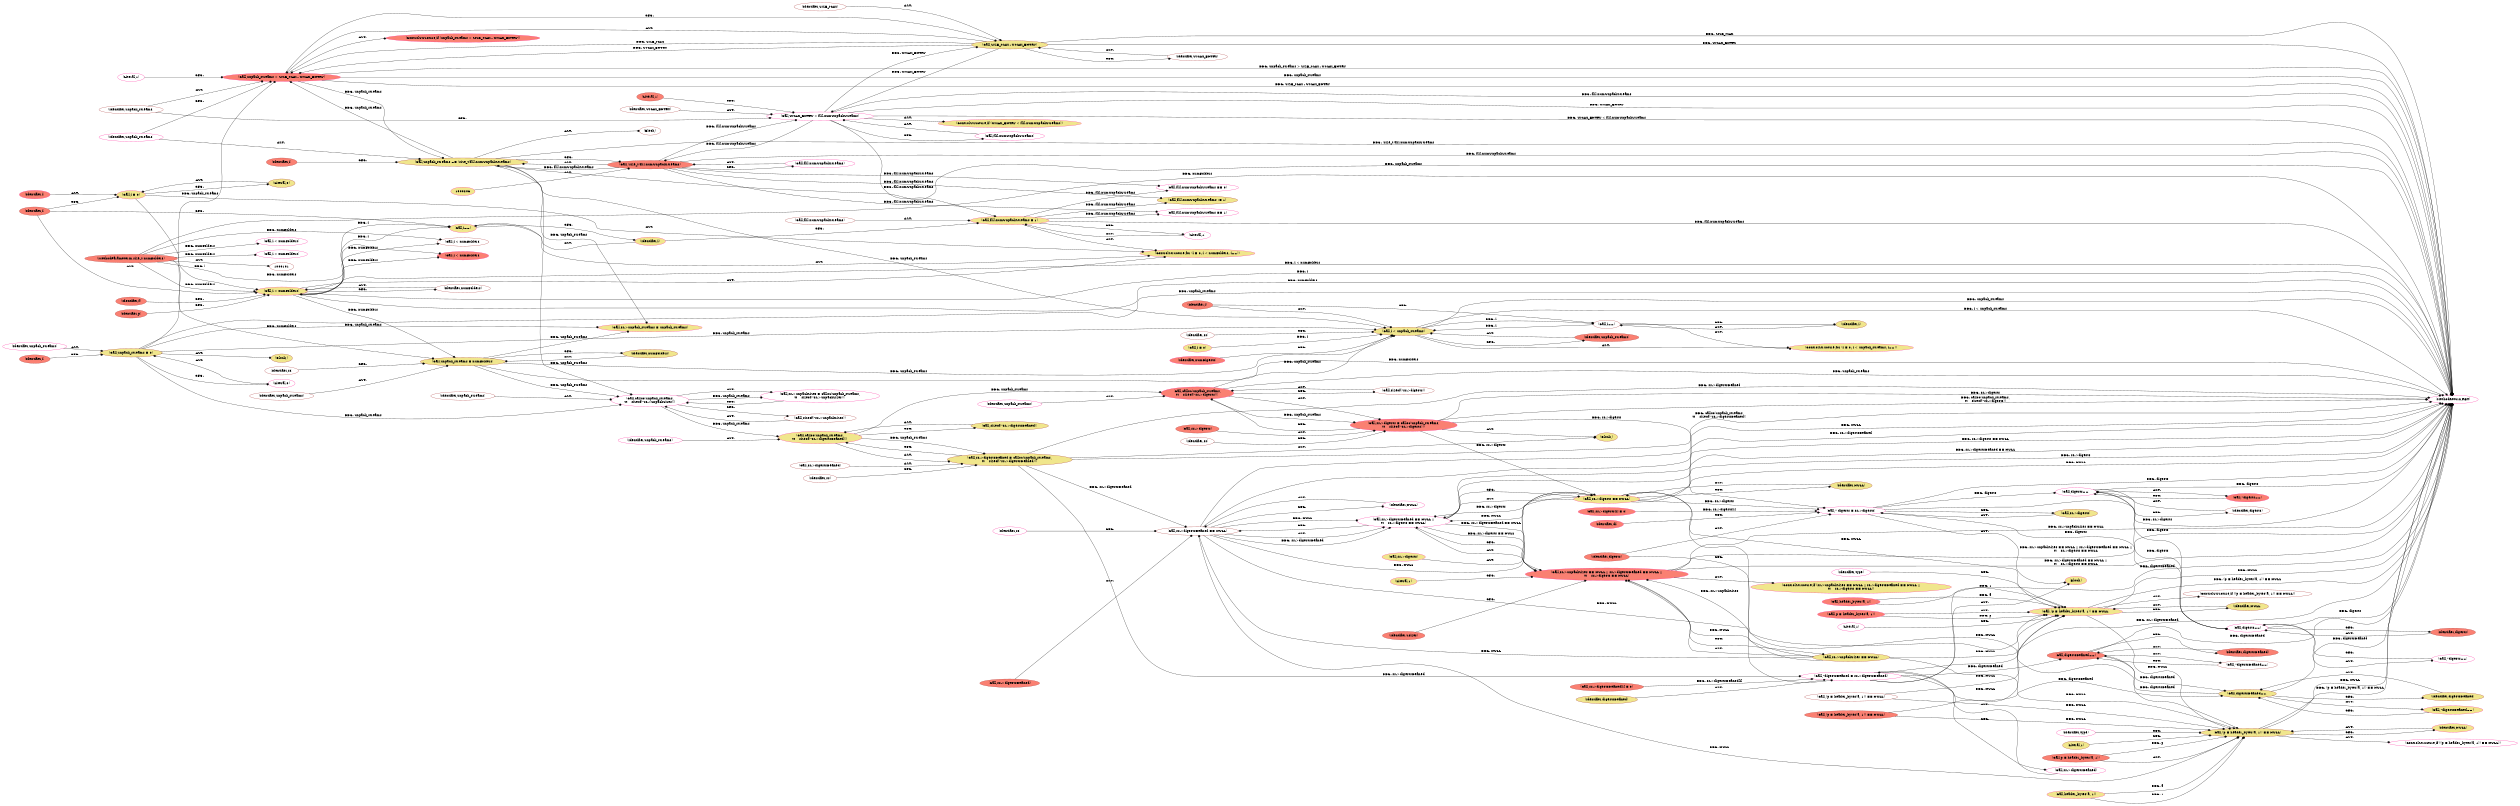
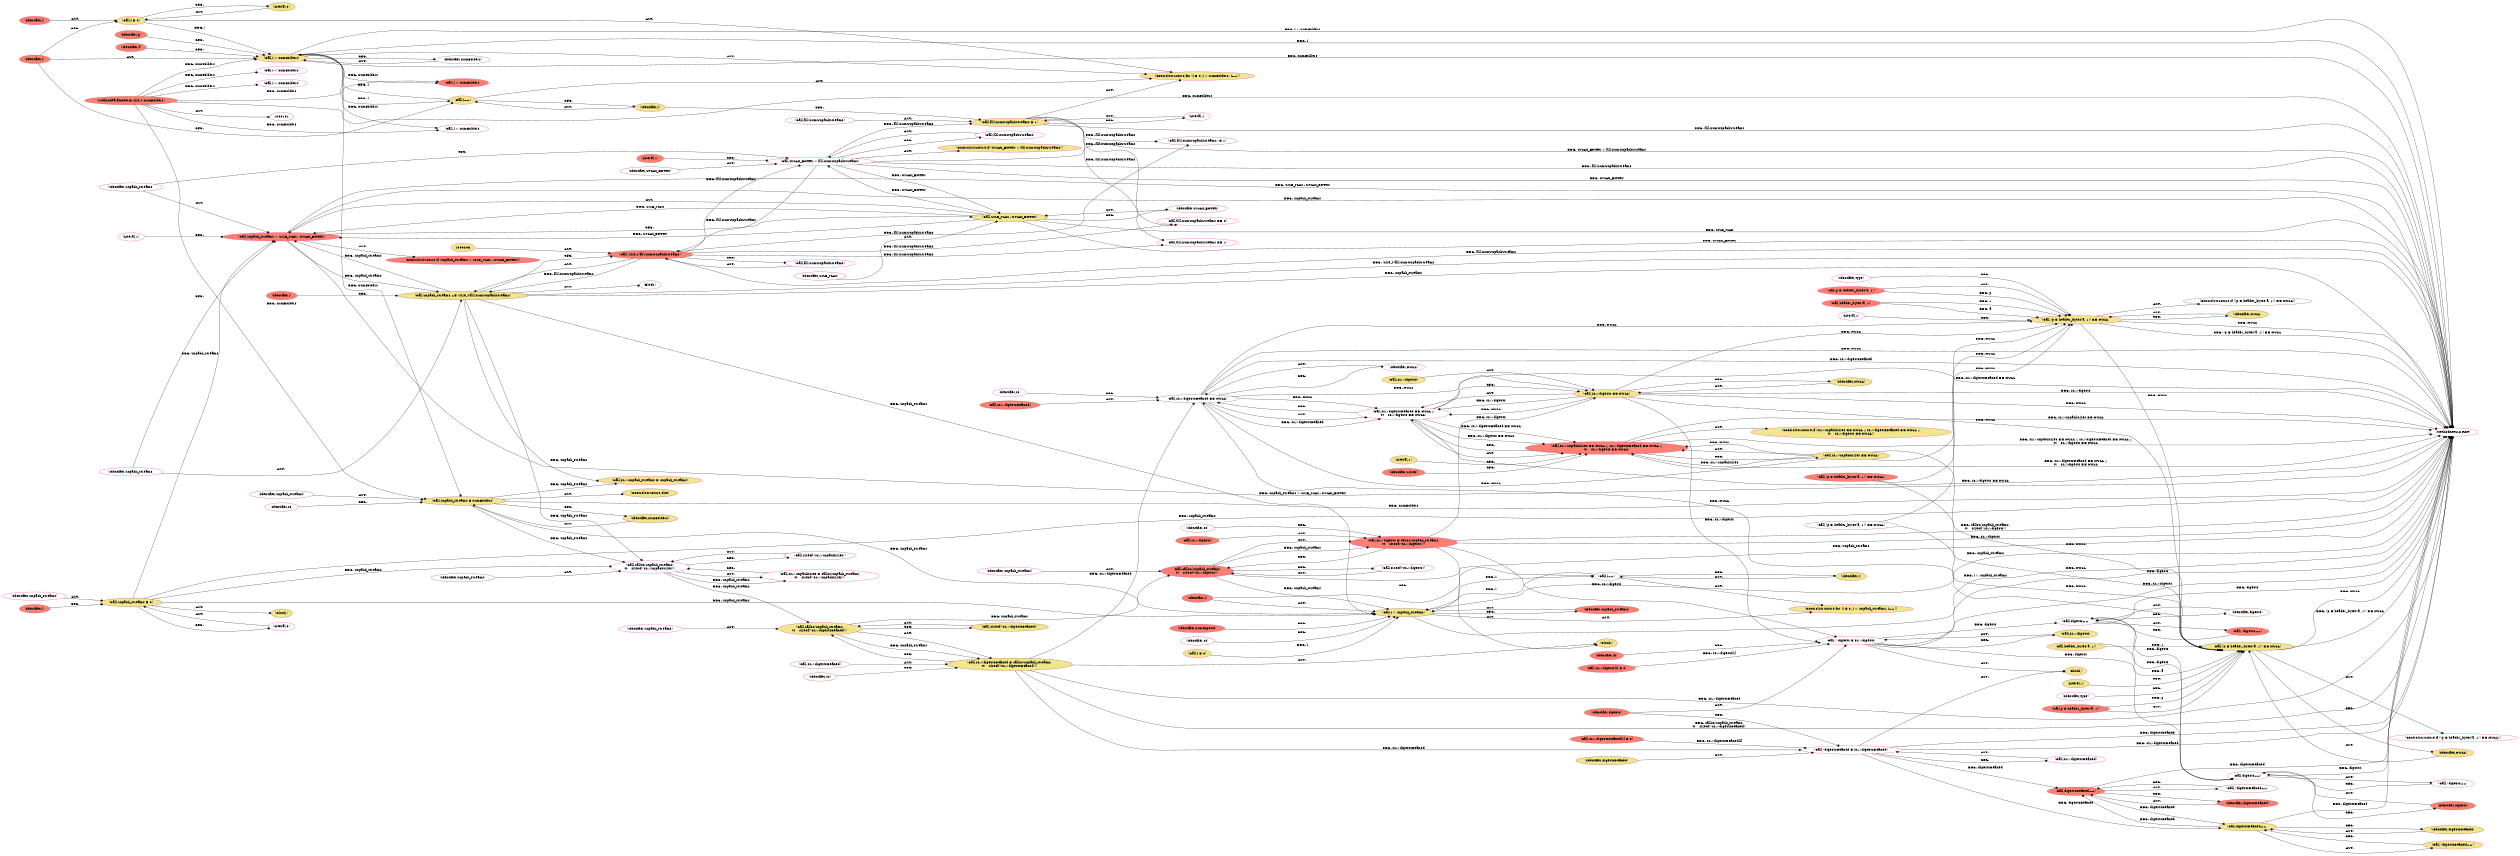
node "(Call,f[i].numUnpackStreams != 1)": fillcolor khaki -> white
edge "(Call,unpack_streams = 0)" -> "(Call,ss->unpack_streams = unpack_streams)": removed, label "DDG: unpack_streams"
node "(ControlStructure,else)": added
